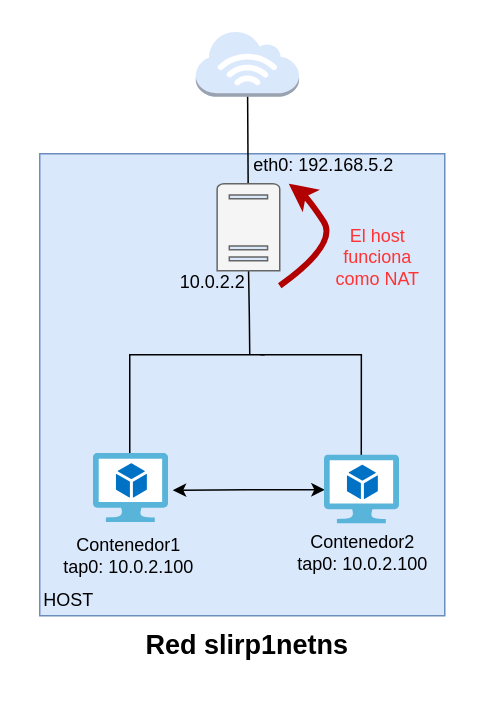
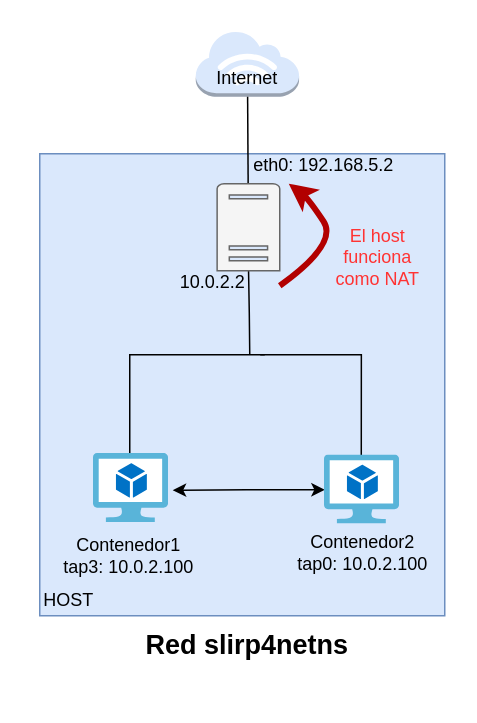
node "Internet": added
node "Contenedor1 tap0: 10.0.2.100": label "Contenedor1 tap0: 10.0.2.100" -> "Contenedor1 tap3: 10.0.2.100"
node "Red slirp1netns": label "Red slirp1netns" -> "Red slirp4netns"
